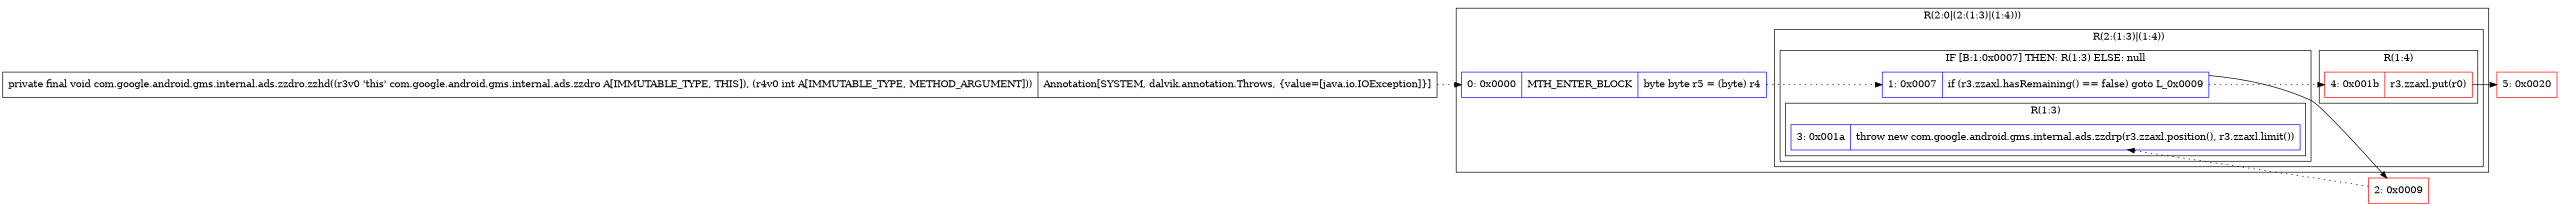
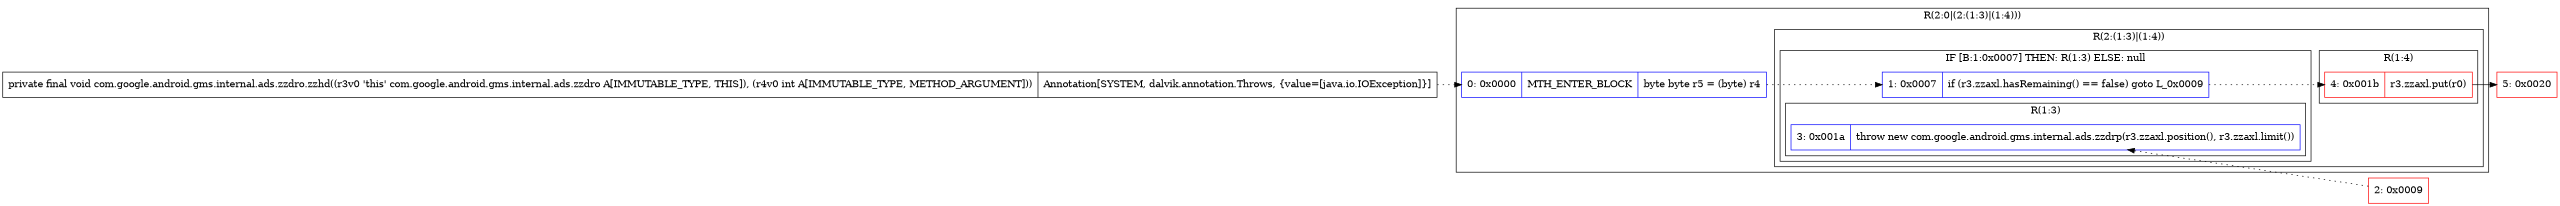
edge "1: 0x0007" -> "2: 0x0009": removed
